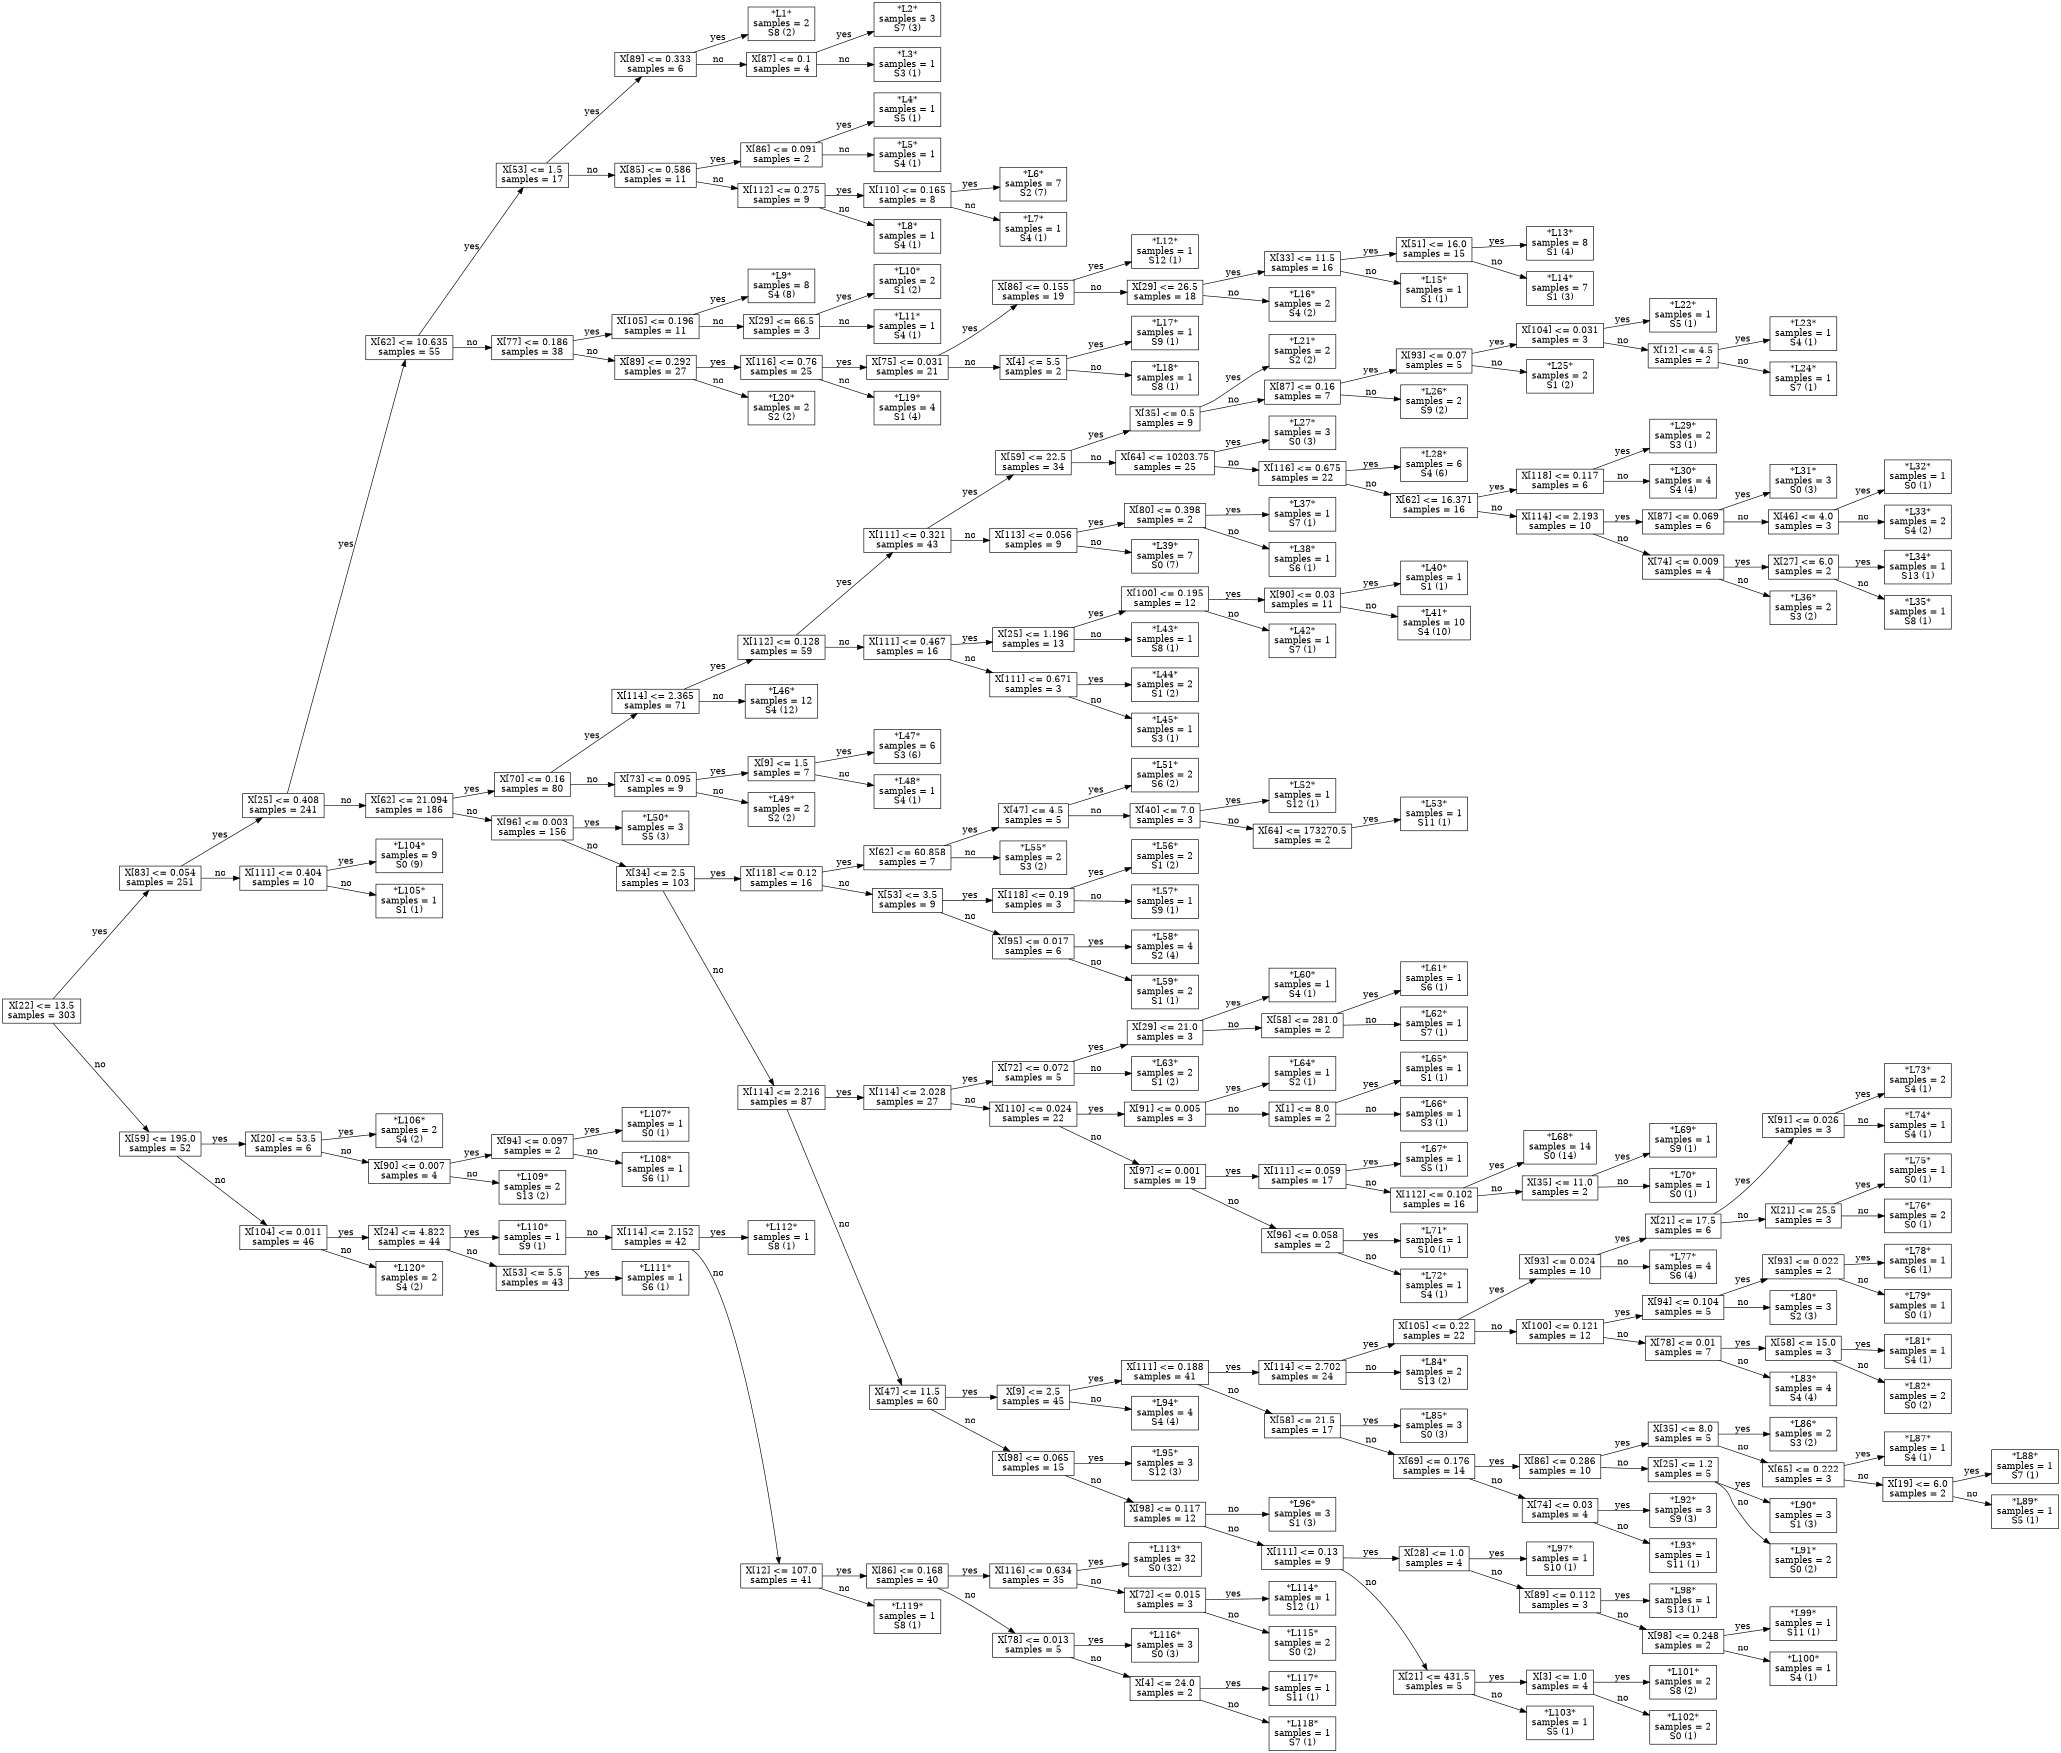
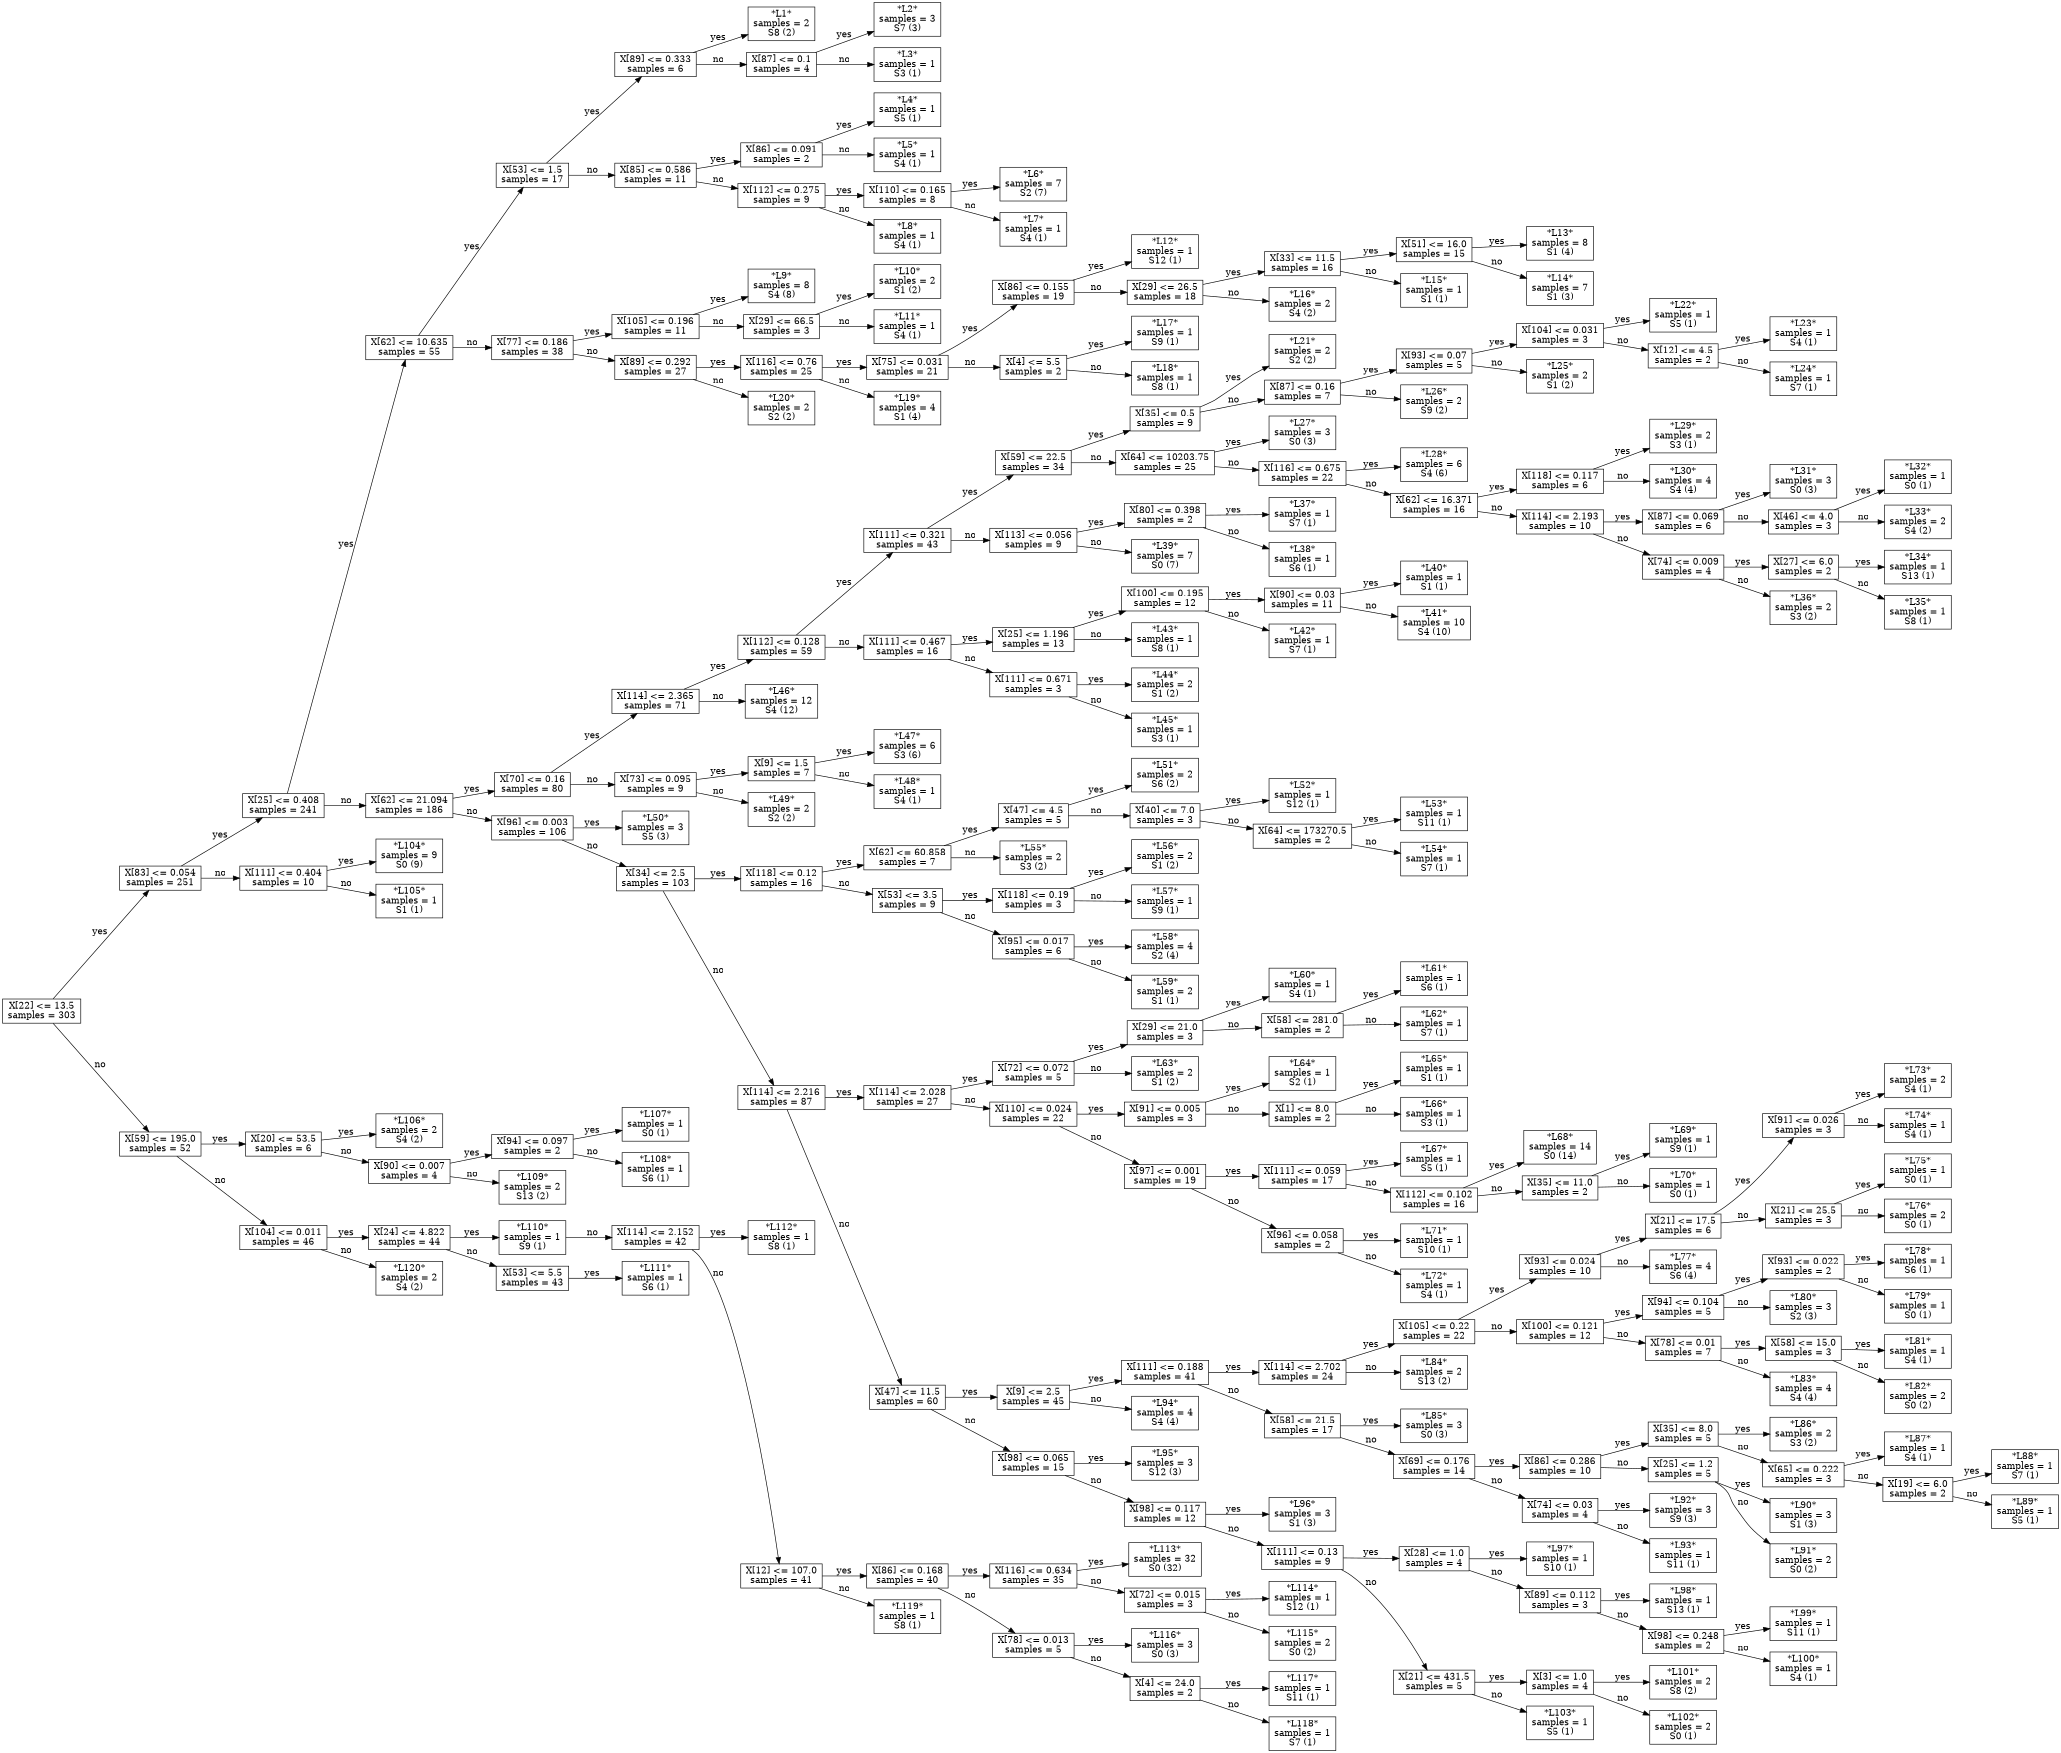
node "X[96] <= 0.003 samples = 156": label "X[96] <= 0.003 samples = 156" -> "X[96] <= 0.003 samples = 106"
node "*L54* samples = 1 S7 (1)": added
edge "X[98] <= 0.117 samples = 12" -> "*L96* samples = 3 S1 (3)": label "no" -> "yes"
